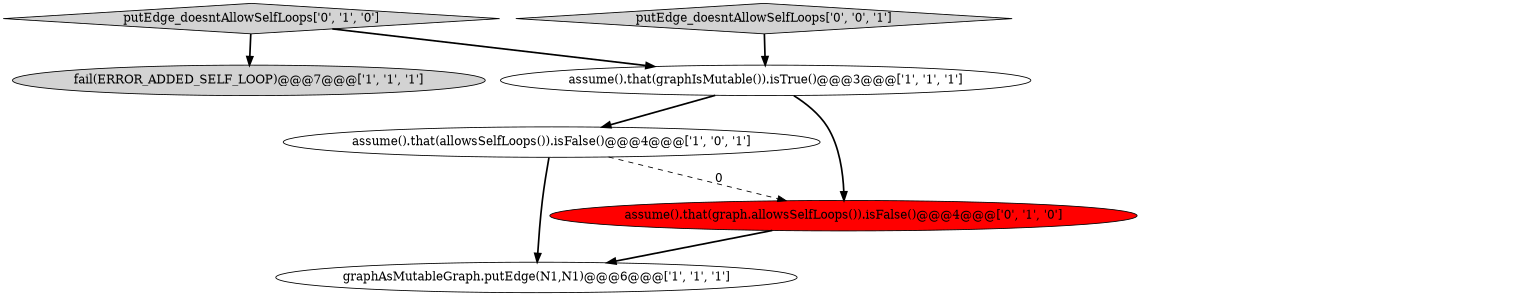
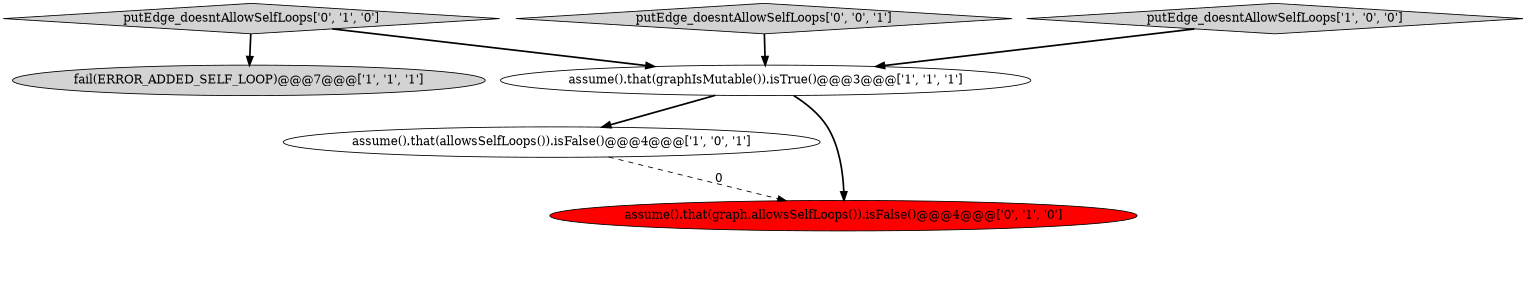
node "putEdge_doesntAllowSelfLoops['1', '0', '0']": added
node "graphAsMutableGraph.putEdge(N1,N1)@@@6@@@['1', '1', '1']": removed
